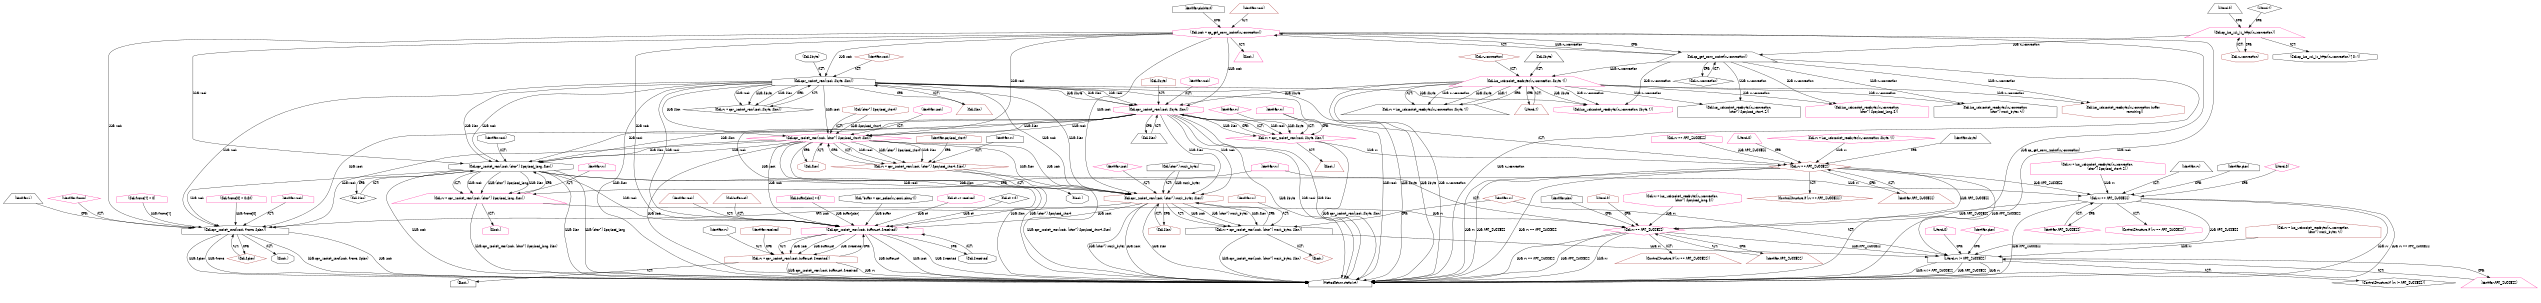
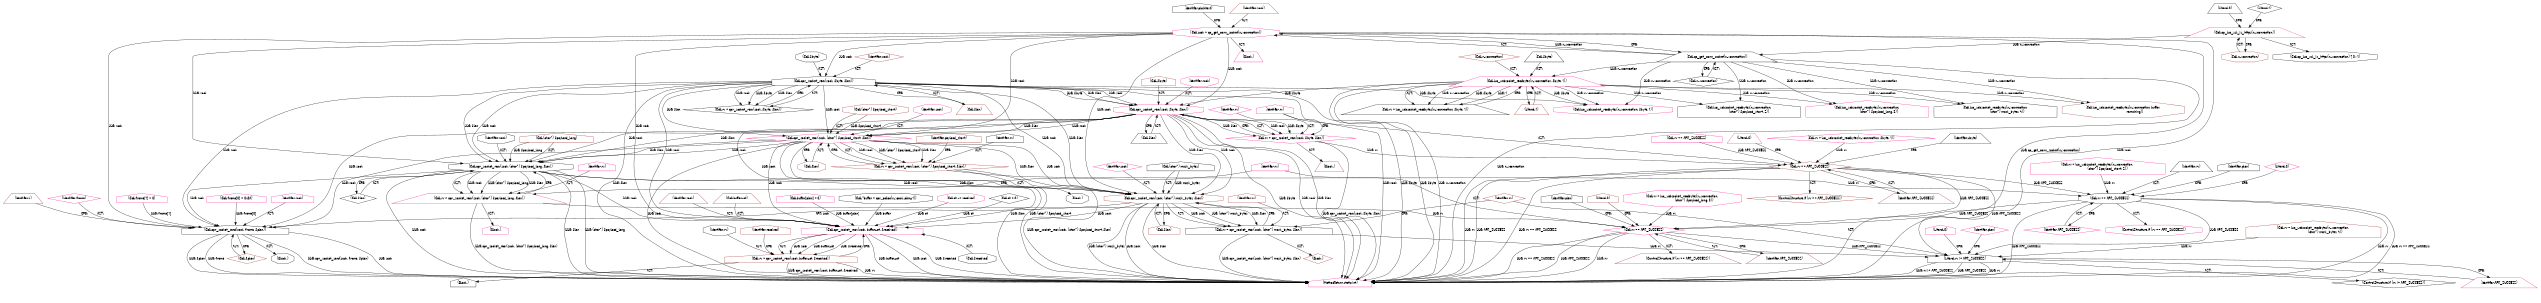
node "(Call,(char*) &payload_long)": added
node "(Identifier,L)": color black -> brown
edge "(Call,apr_socket_recv(sock, buffer+at, &received))" -> "(Call,&received)": removed, label "CFG:"
node "(MethodReturn,static int)": color black -> deeppink
